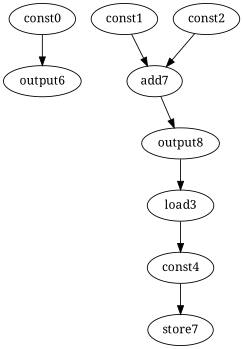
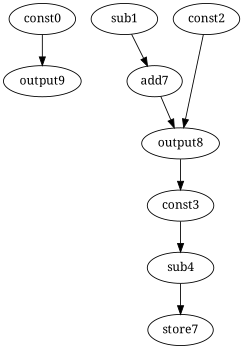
node "const1": label "const1" -> "sub1"
edge "const2" -> "add7": now "const2" -> "output8"
node "output6": label "output6" -> "output9"
node "load3": label "load3" -> "const3"
node "const4": label "const4" -> "sub4"
